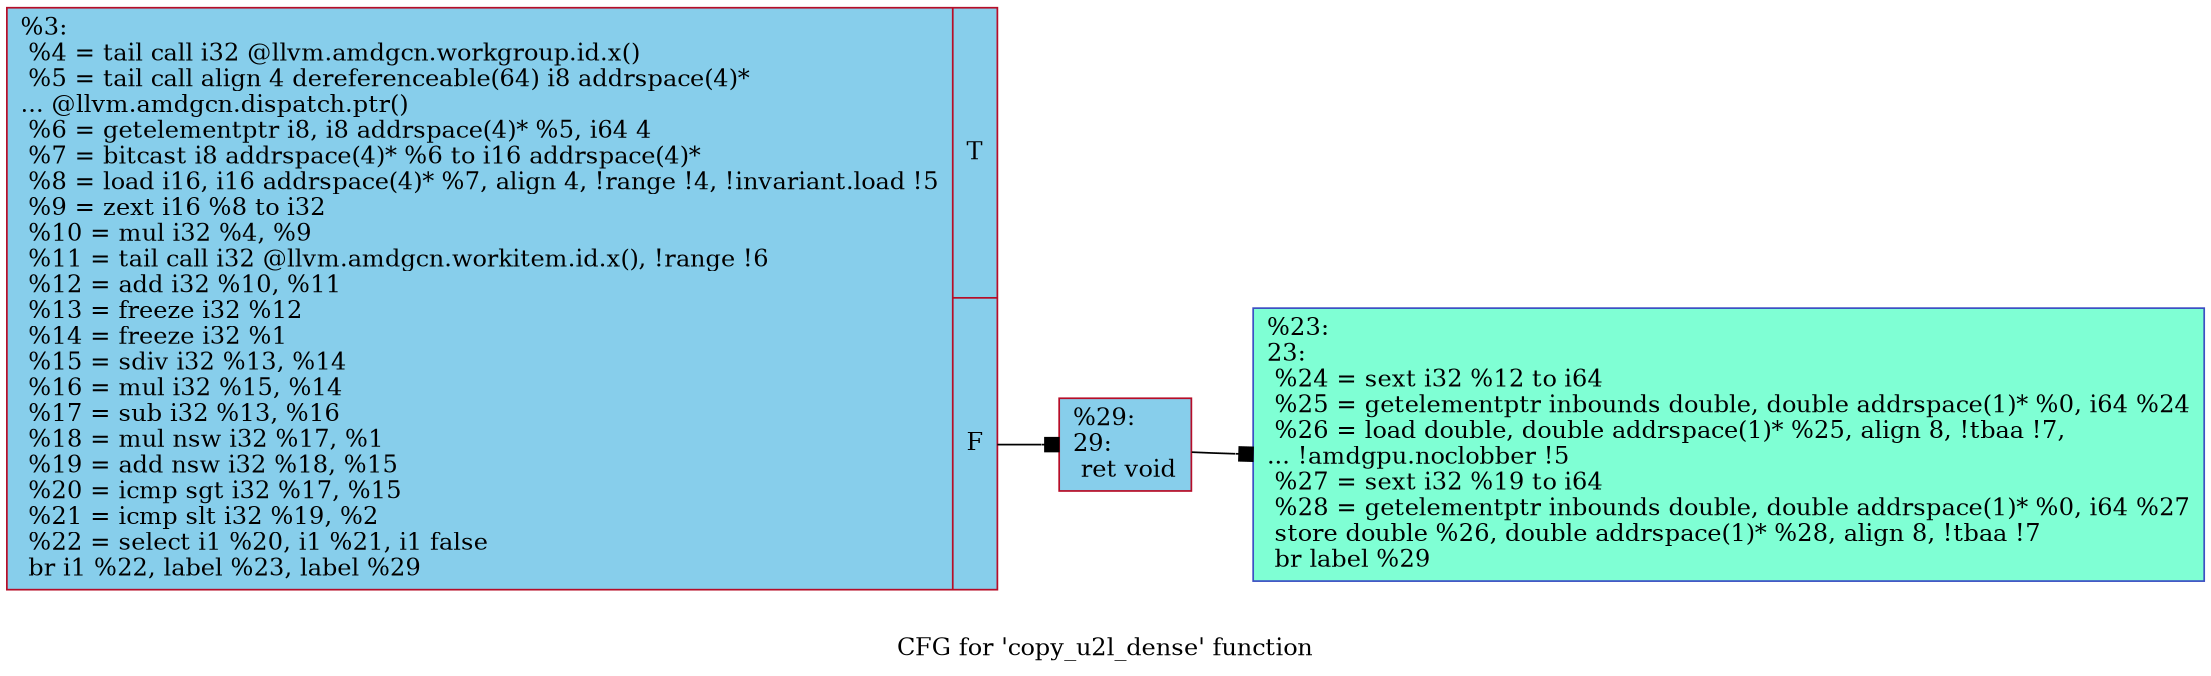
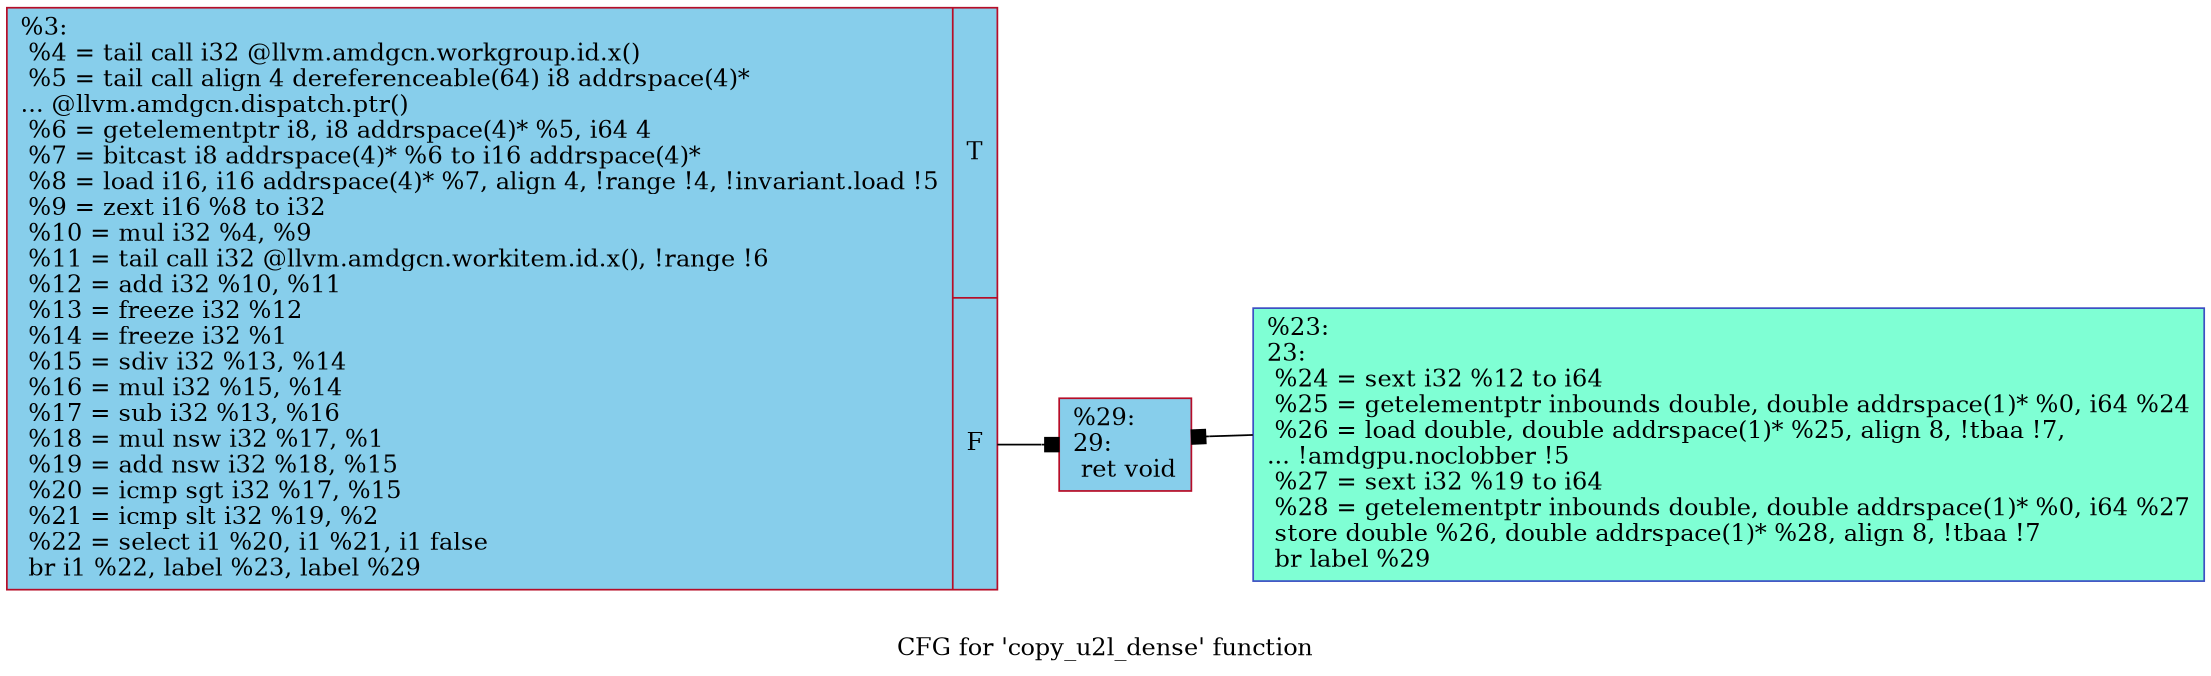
edge "%29:" -> "%23:": reversed
